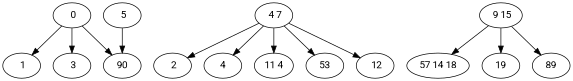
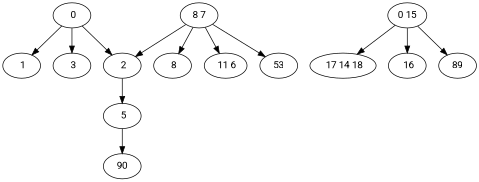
node "4 7": label "4 7" -> "8 7"
node "9 15": label "9 15" -> "0 15"
edge "0" -> "90": now "0" -> "2"
node "4": label "4" -> "8"
node "11 4": label "11 4" -> "11 6"
node "12": removed
node "57 14 18": label "57 14 18" -> "17 14 18"
node "19": label "19" -> "16"
edge "2" -> "5": added
